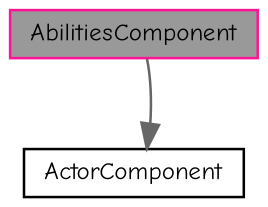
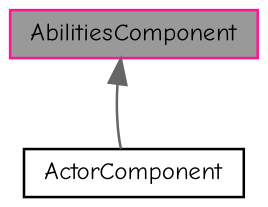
edge "AbilitiesComponent" -> "ActorComponent": reversed
